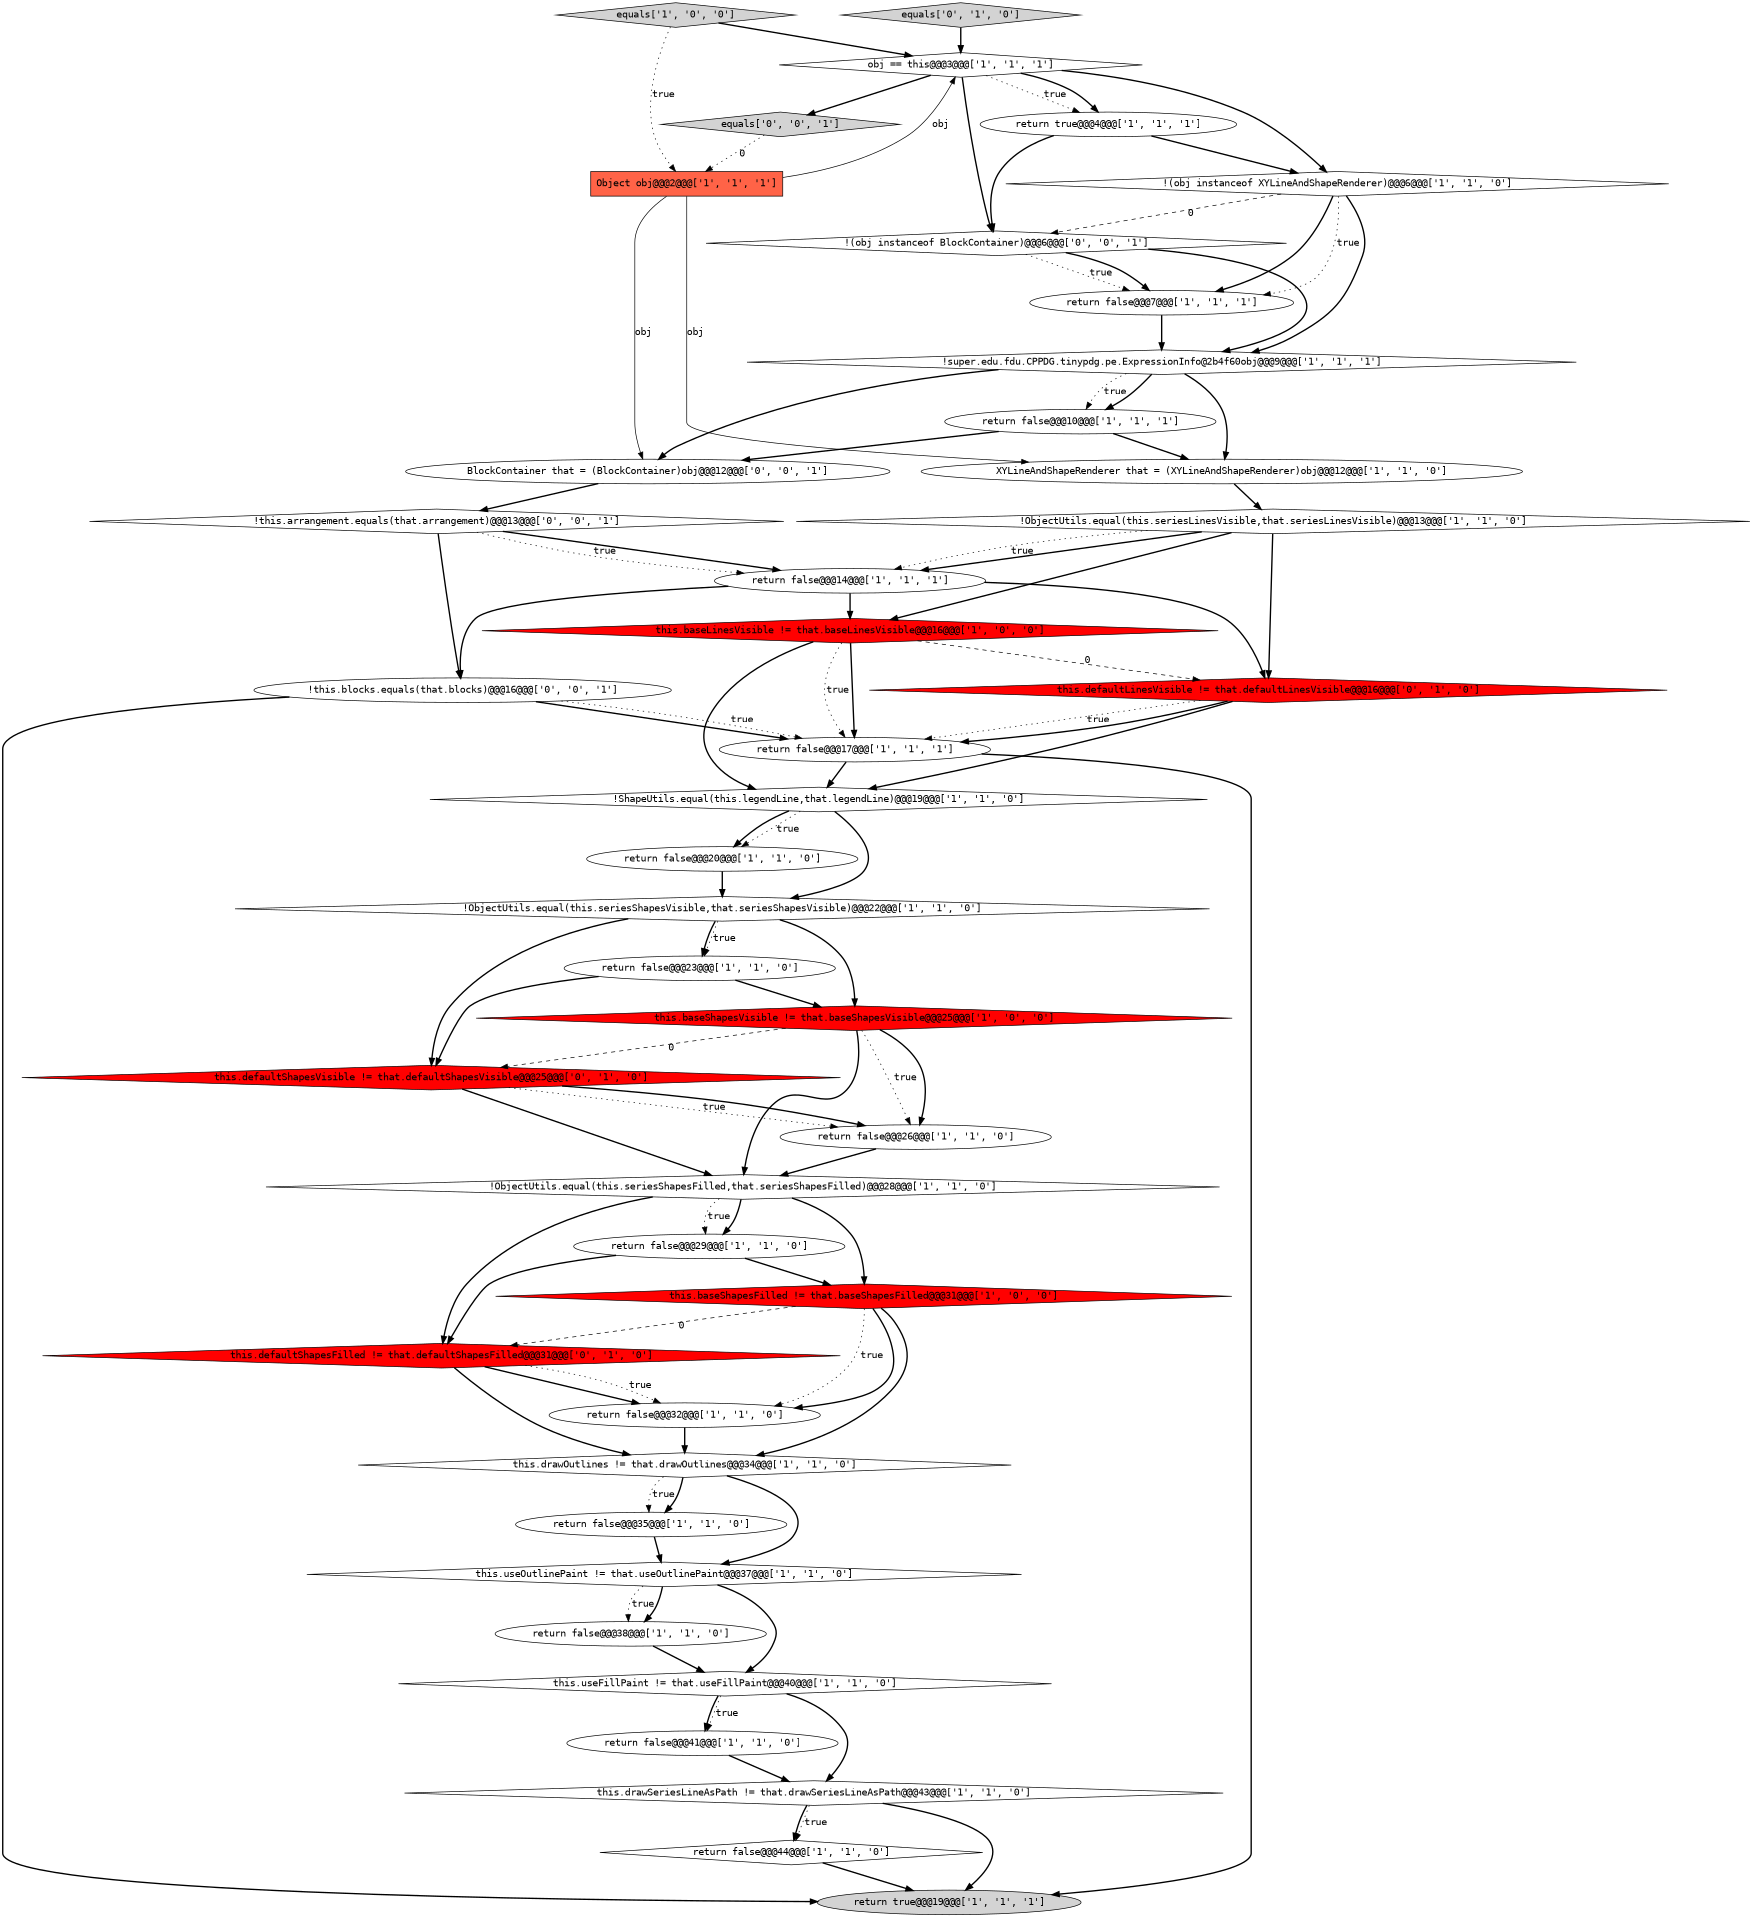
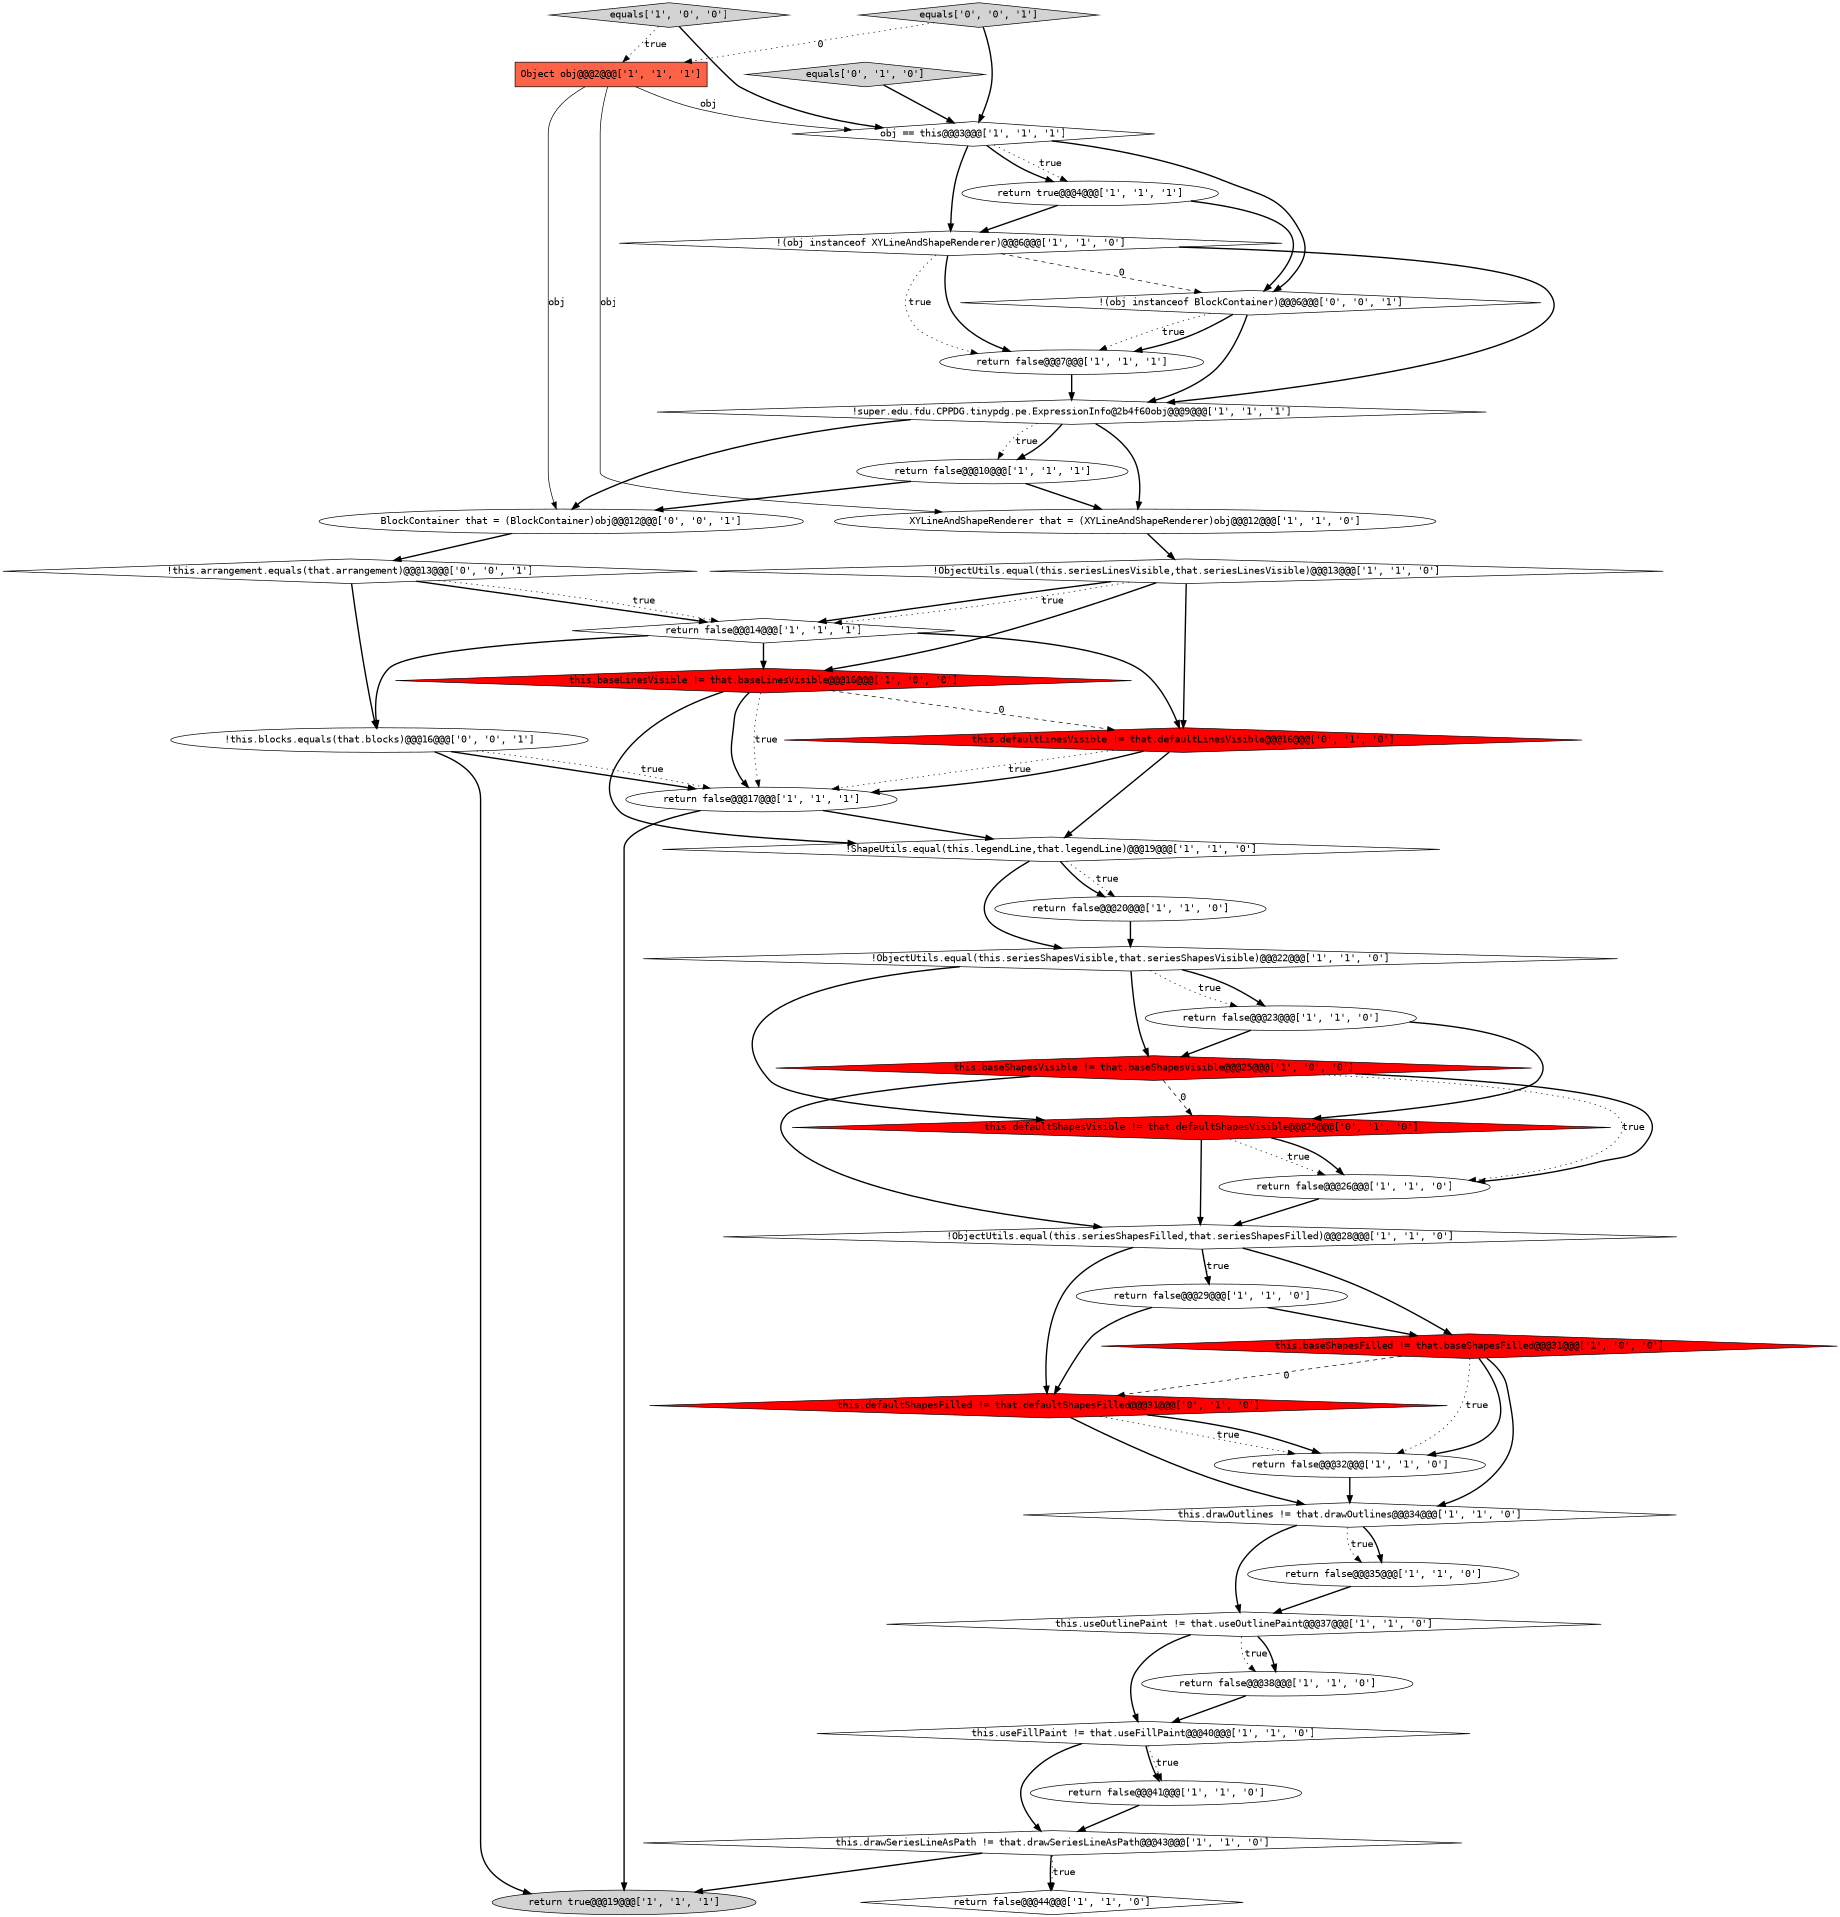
edge "obj == this@@@3@@@['1', '1', '1']" -> "equals['0', '0', '1']": reversed
node "return false@@@14@@@['1', '1', '1']": shape ellipse -> diamond
edge "return false@@@44@@@['1', '1', '0']" -> "return true@@@19@@@['1', '1', '1']": removed
